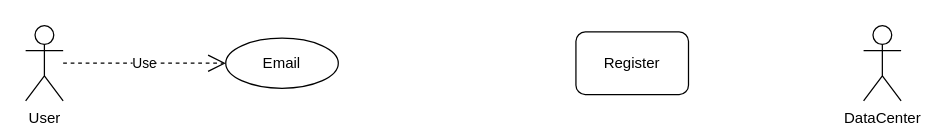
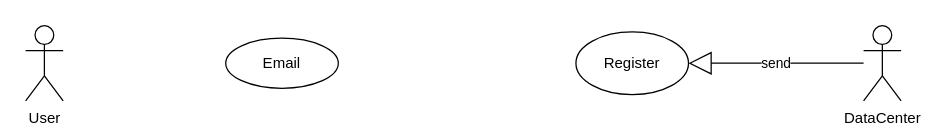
edge "User" -> "Email": removed, label "Use"
node "Register": shape rounded rectangle -> ellipse
edge "DataCenter" -> "Register": added, label "send"
